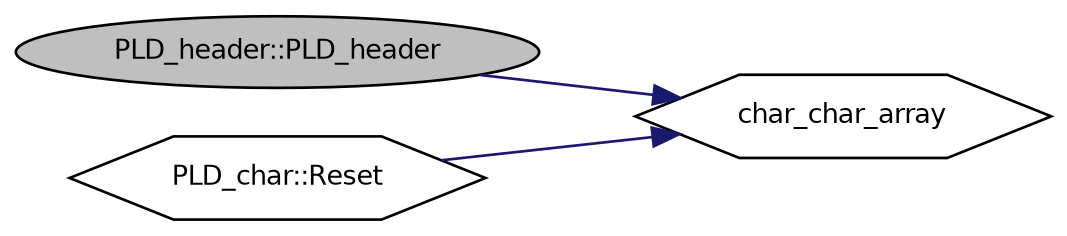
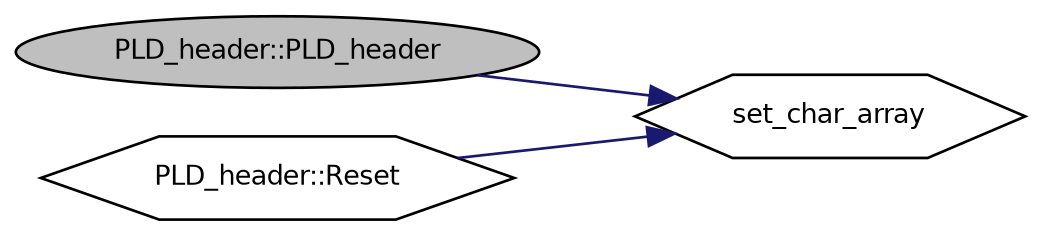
node "char_char_array": label "char_char_array" -> "set_char_array"
node "PLD_char::Reset": label "PLD_char::Reset" -> "PLD_header::Reset"
